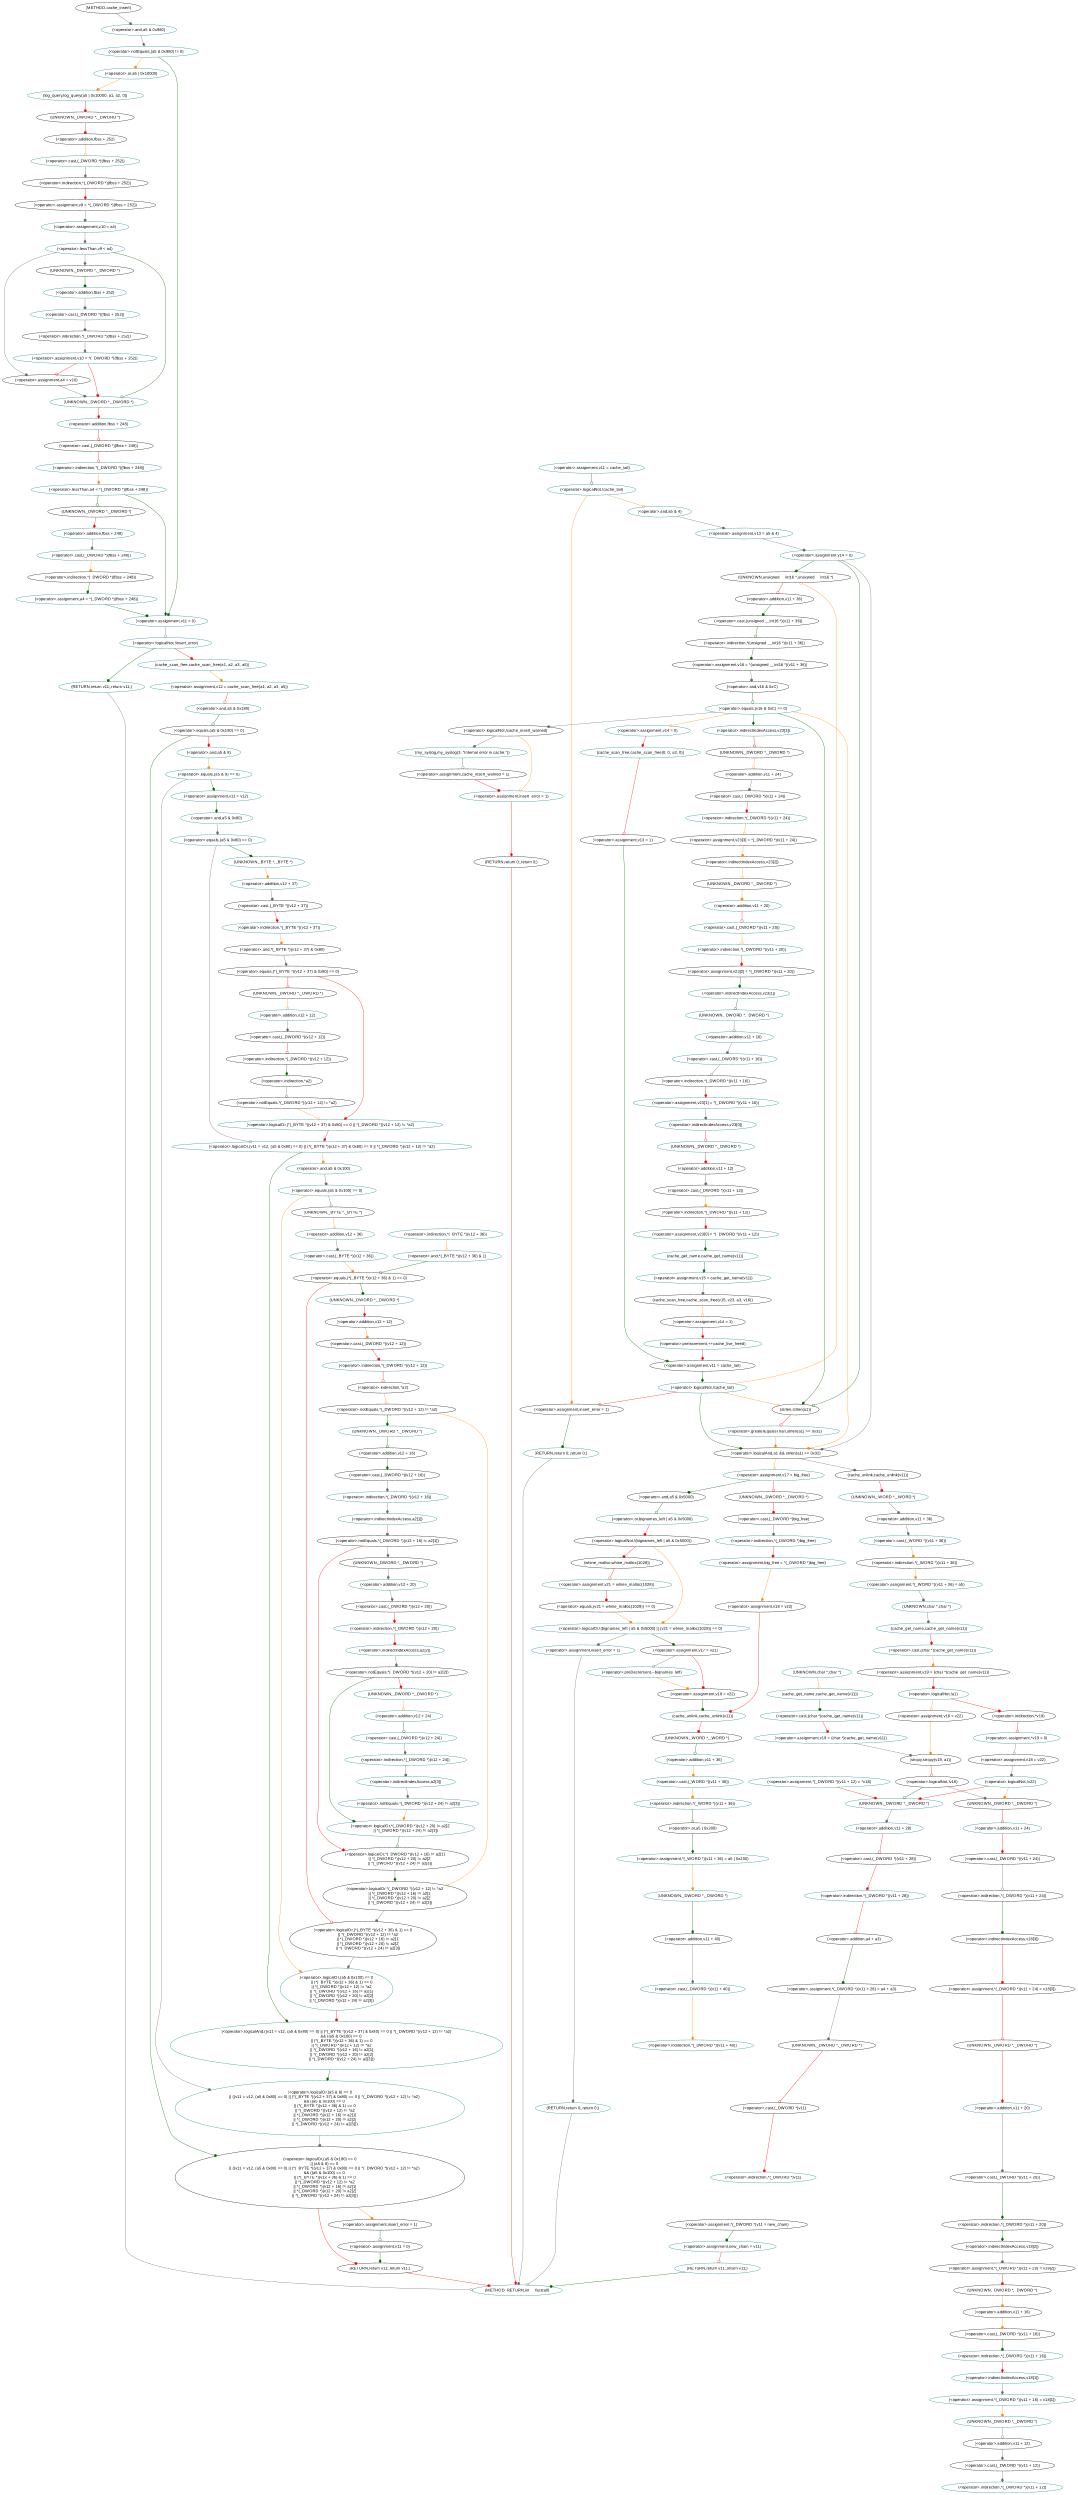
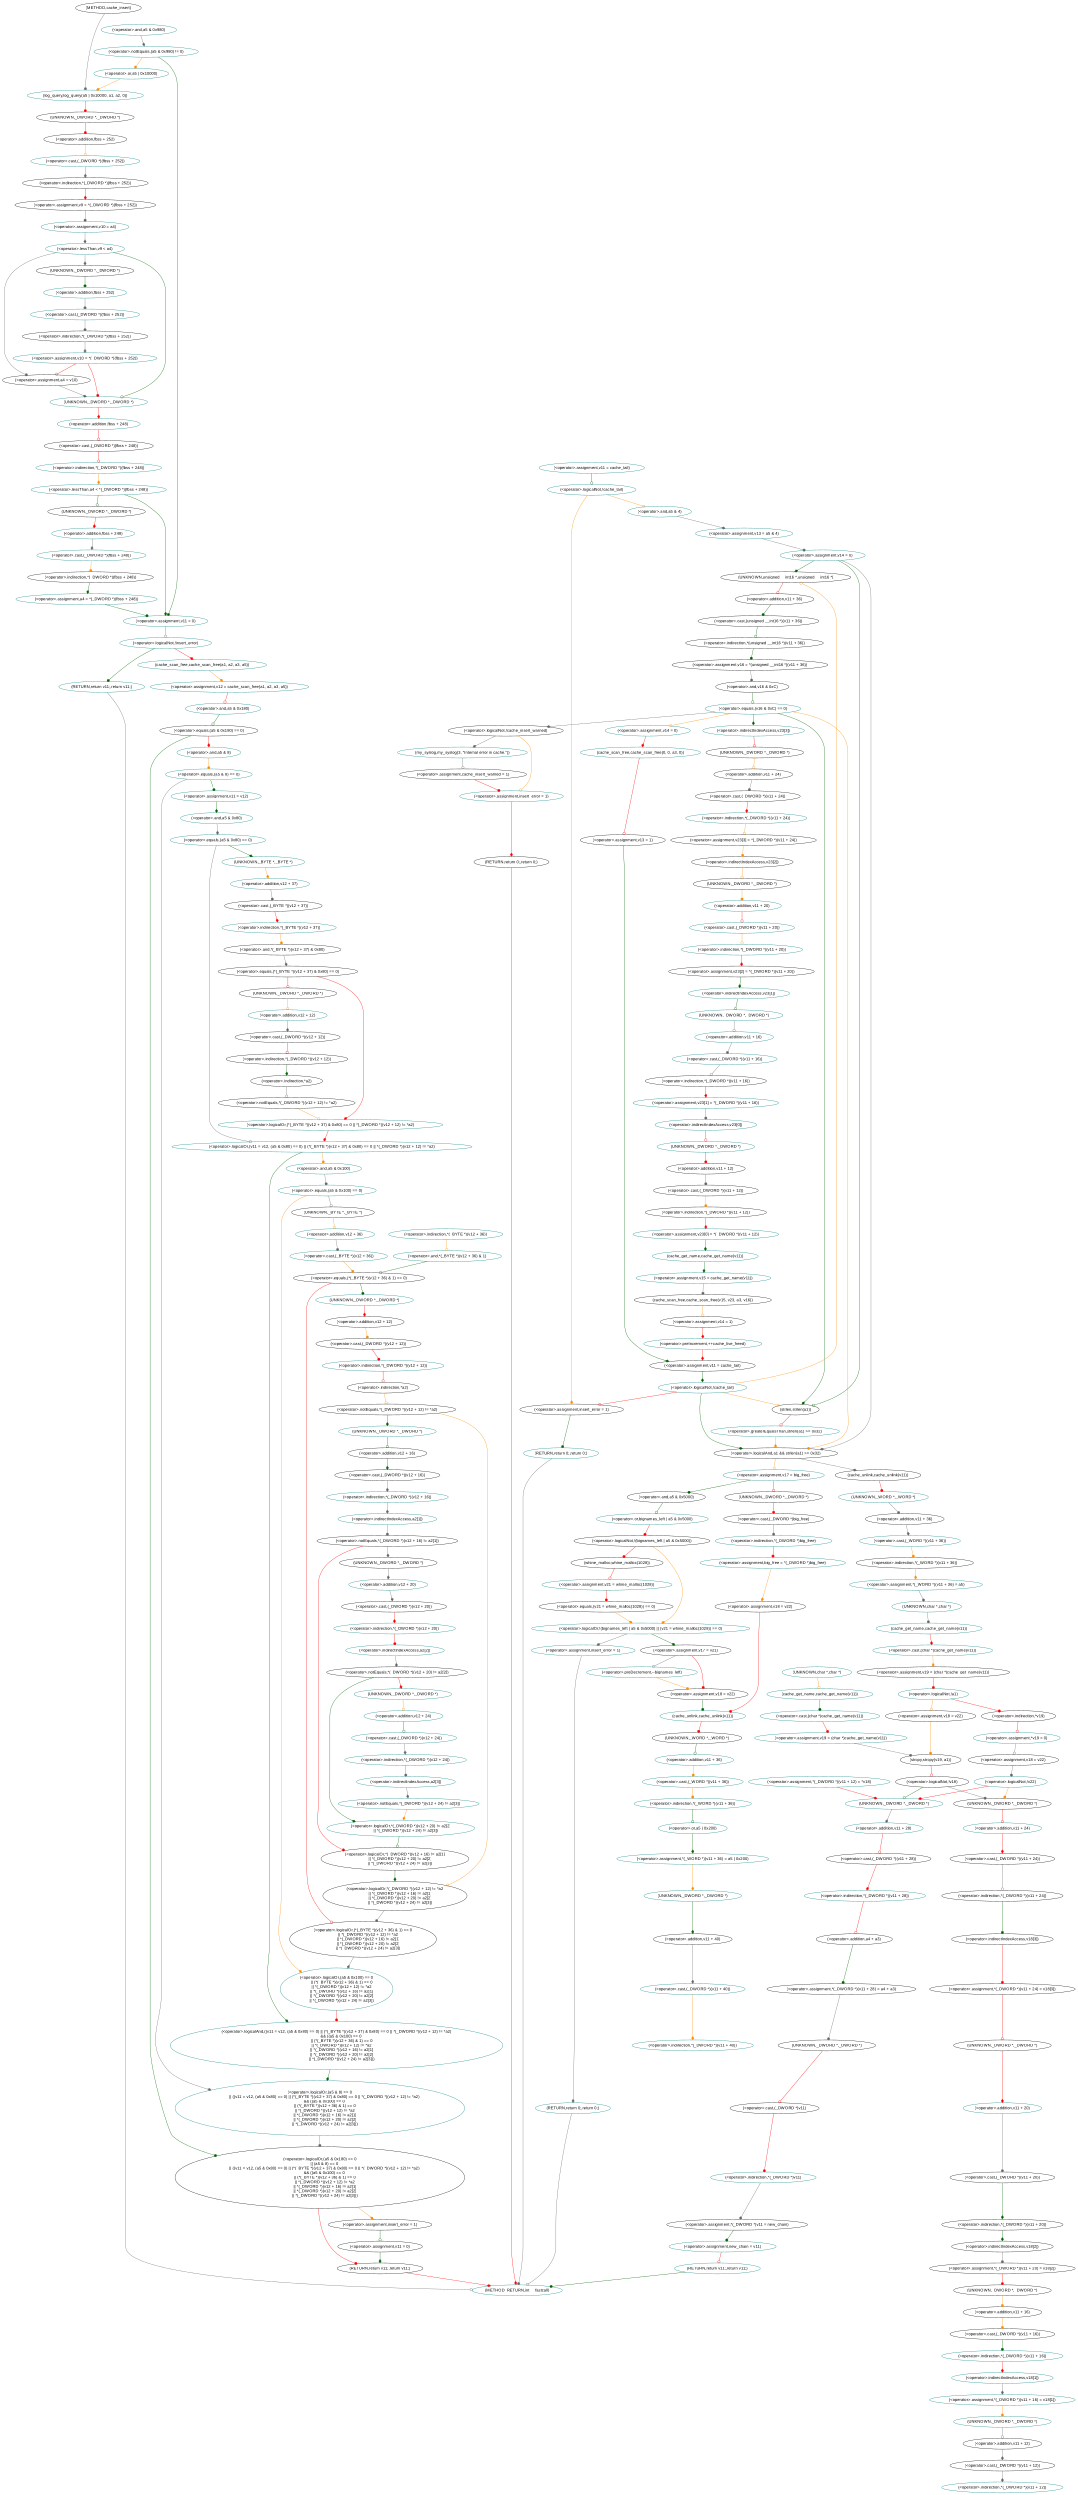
edge "(METHOD,cache_insert)" -> "(<operator>.and,a5 & 0x980)": now "(METHOD,cache_insert)" -> "(log_query,log_query(a5 | 0x10000, a1, a2, 0))"
edge "(<operator>.equals,(a5 & 8) == 0)" -> "(<operator>.assignment,v11 = v12)": arrowhead diamond -> dot
node "(<operator>.or,a5 | 0x200)": color black -> teal
edge "(<operator>.indirection,*(_DWORD *)v11)" -> "(<operator>.assignment,*(_DWORD *)v11 = new_chain)": added
